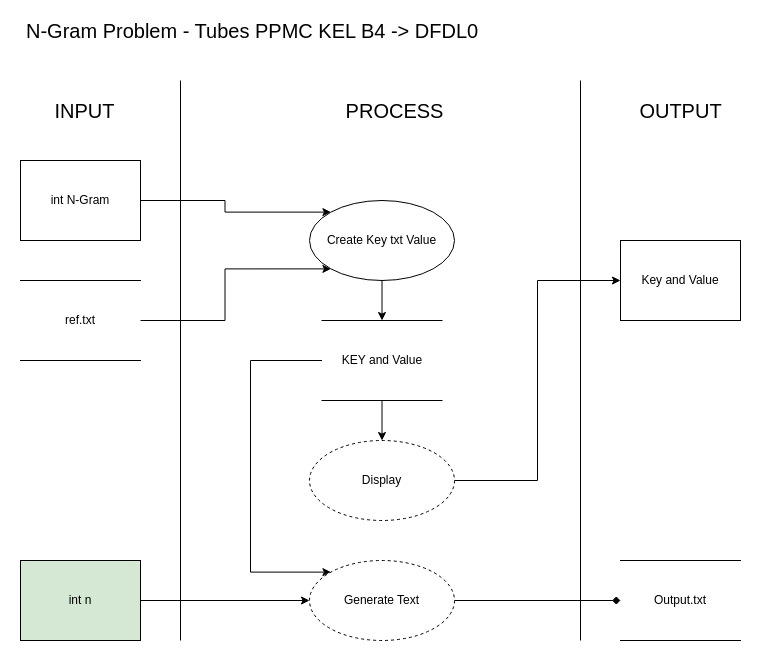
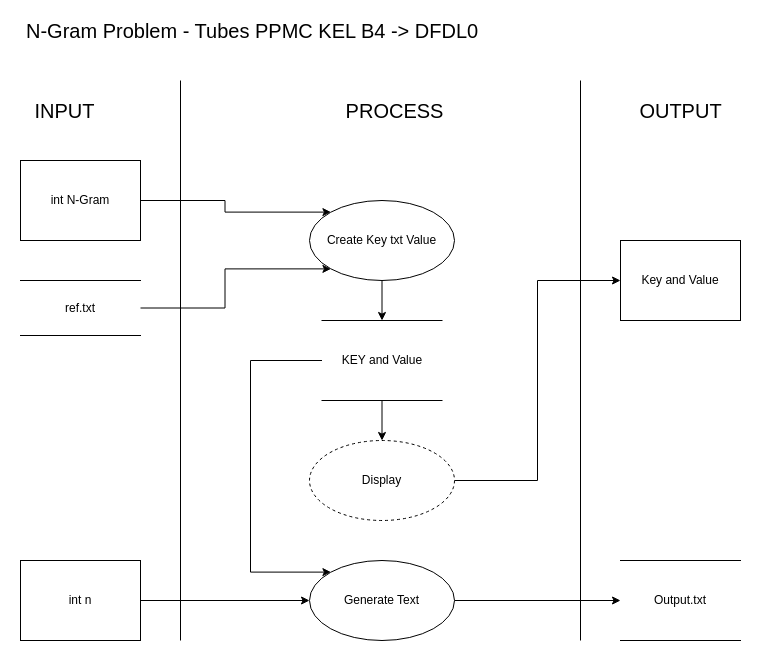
node "INPUT": moved (85, 111) -> (65, 111)
node "ref.txt": size 120x80 -> 120x55
node "int n": fillcolor #d5e8d4 -> #ffffff
node "Generate Text": style dashed -> solid
edge "Generate Text" -> "Output.txt": arrowhead diamond -> classic
